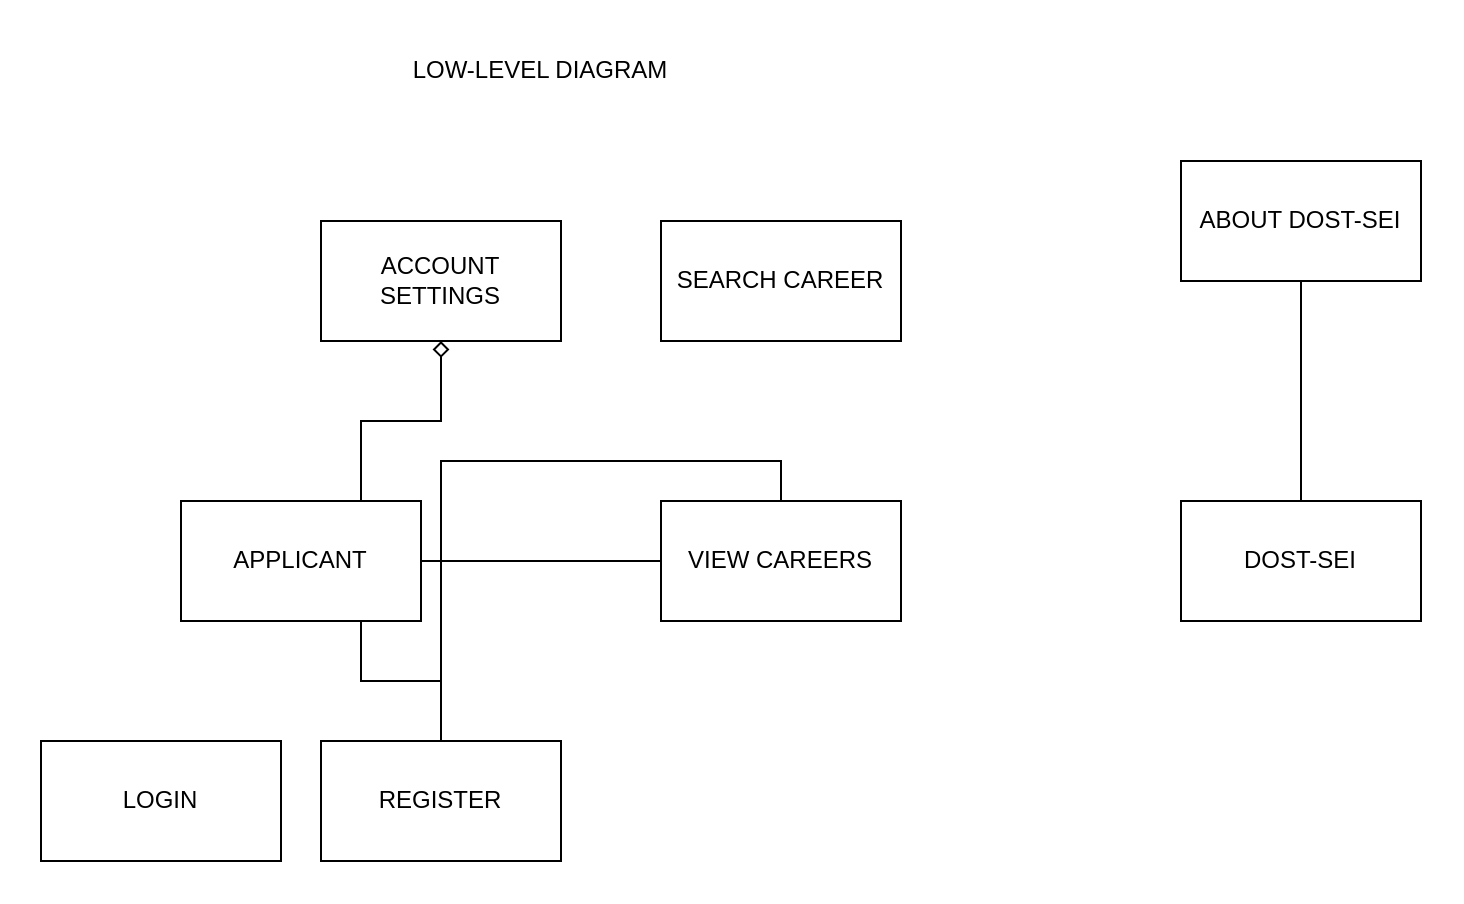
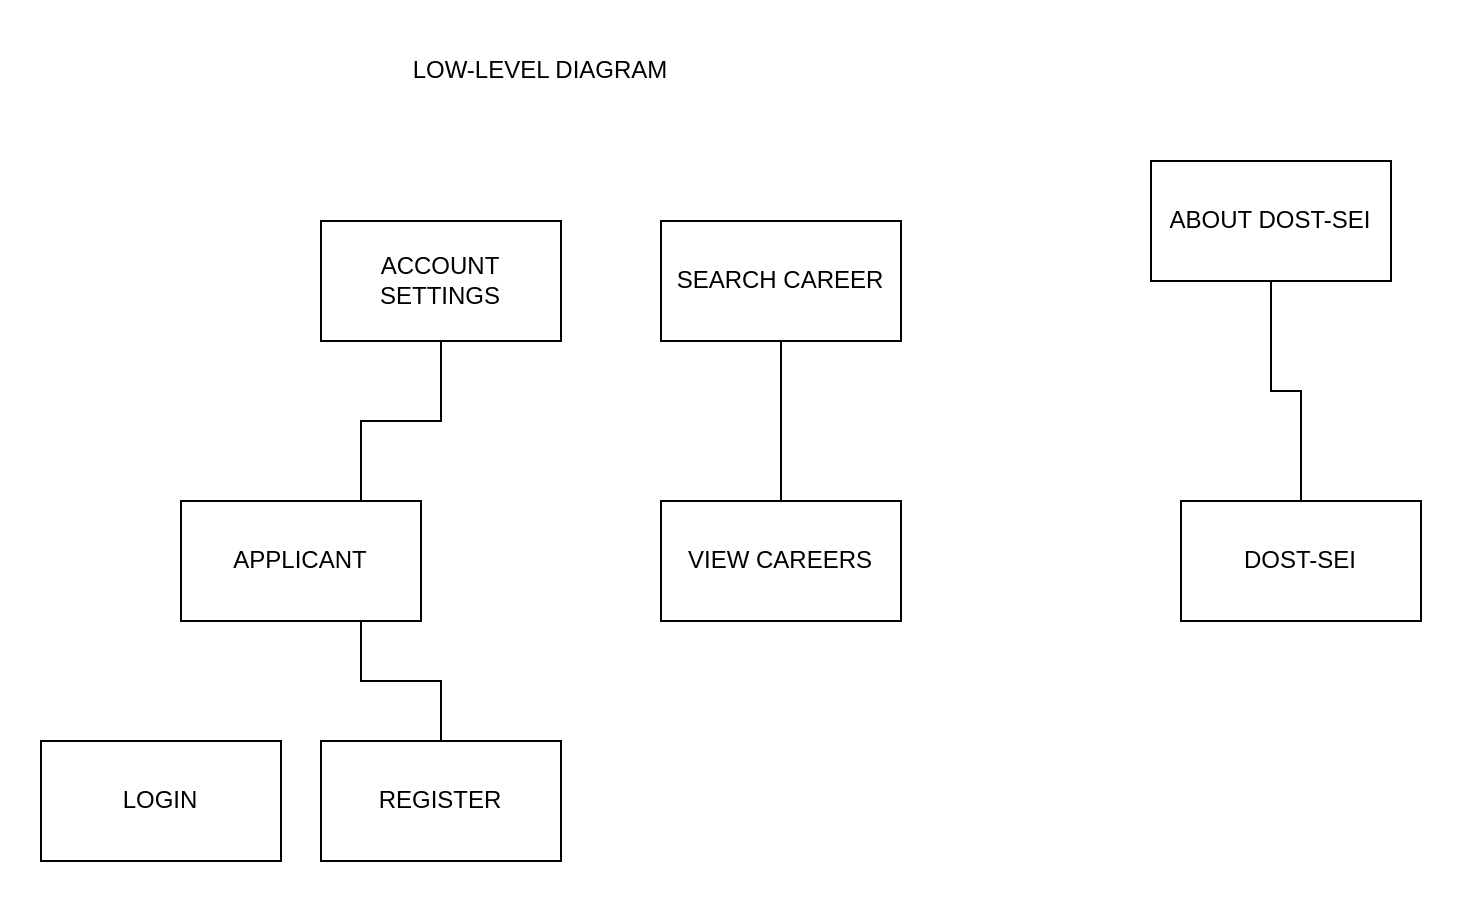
node "ABOUT DOST-SEI": moved (1301, 221) -> (1271, 221)
edge "APPLICANT" -> "ACCOUNT SETTINGS": arrowhead diamond -> none
edge "VIEW CAREERS" -- "REGISTER": now "VIEW CAREERS" -- "SEARCH CAREER"
edge "APPLICANT" -- "VIEW CAREERS": removed
